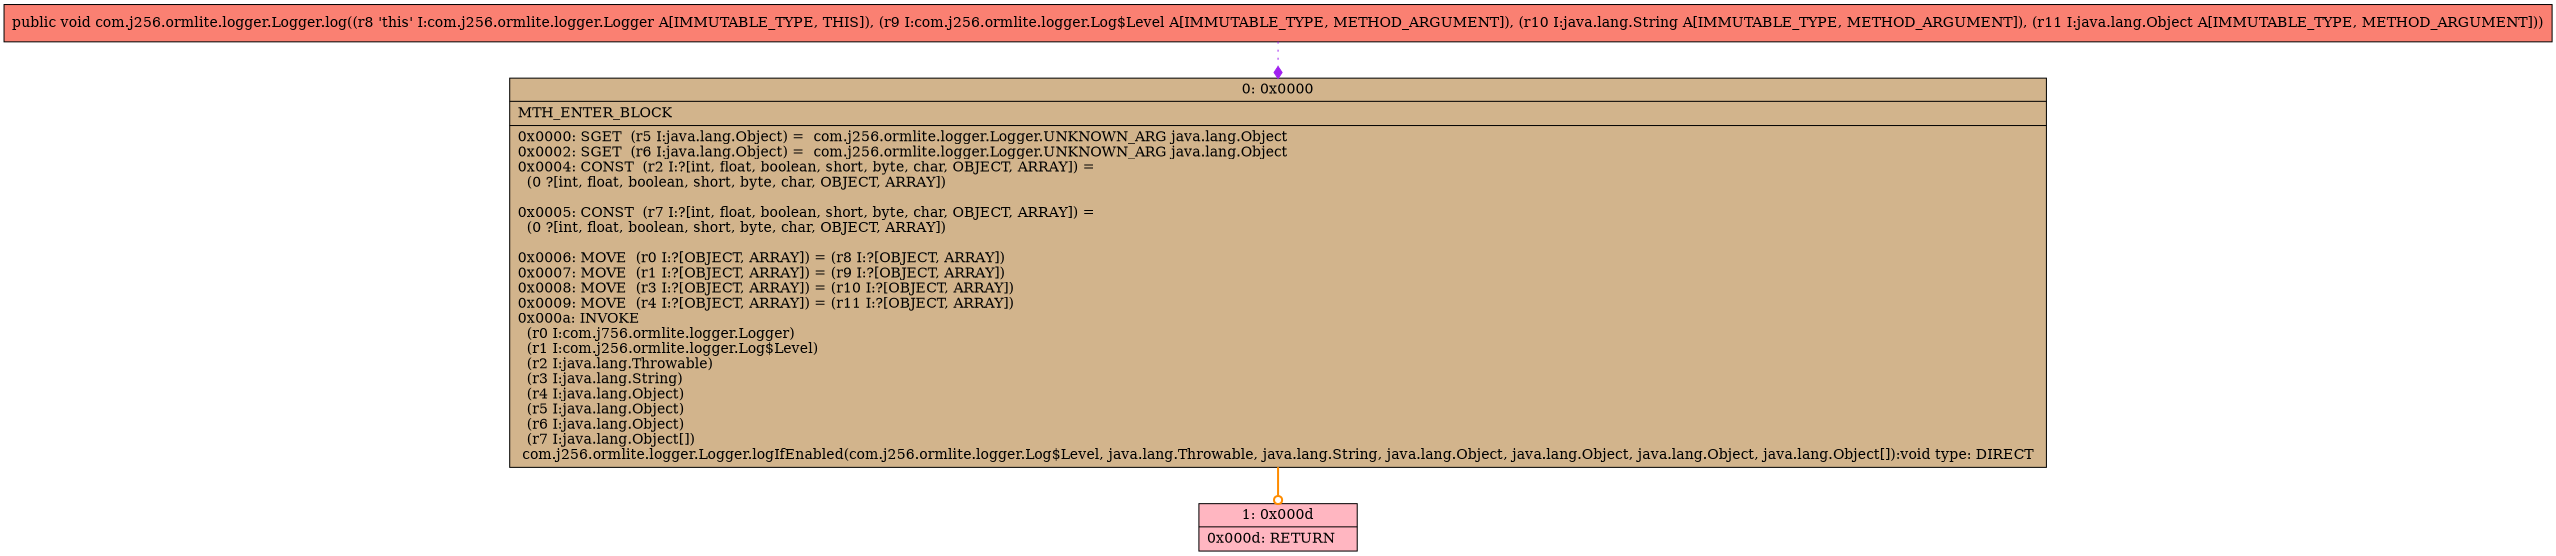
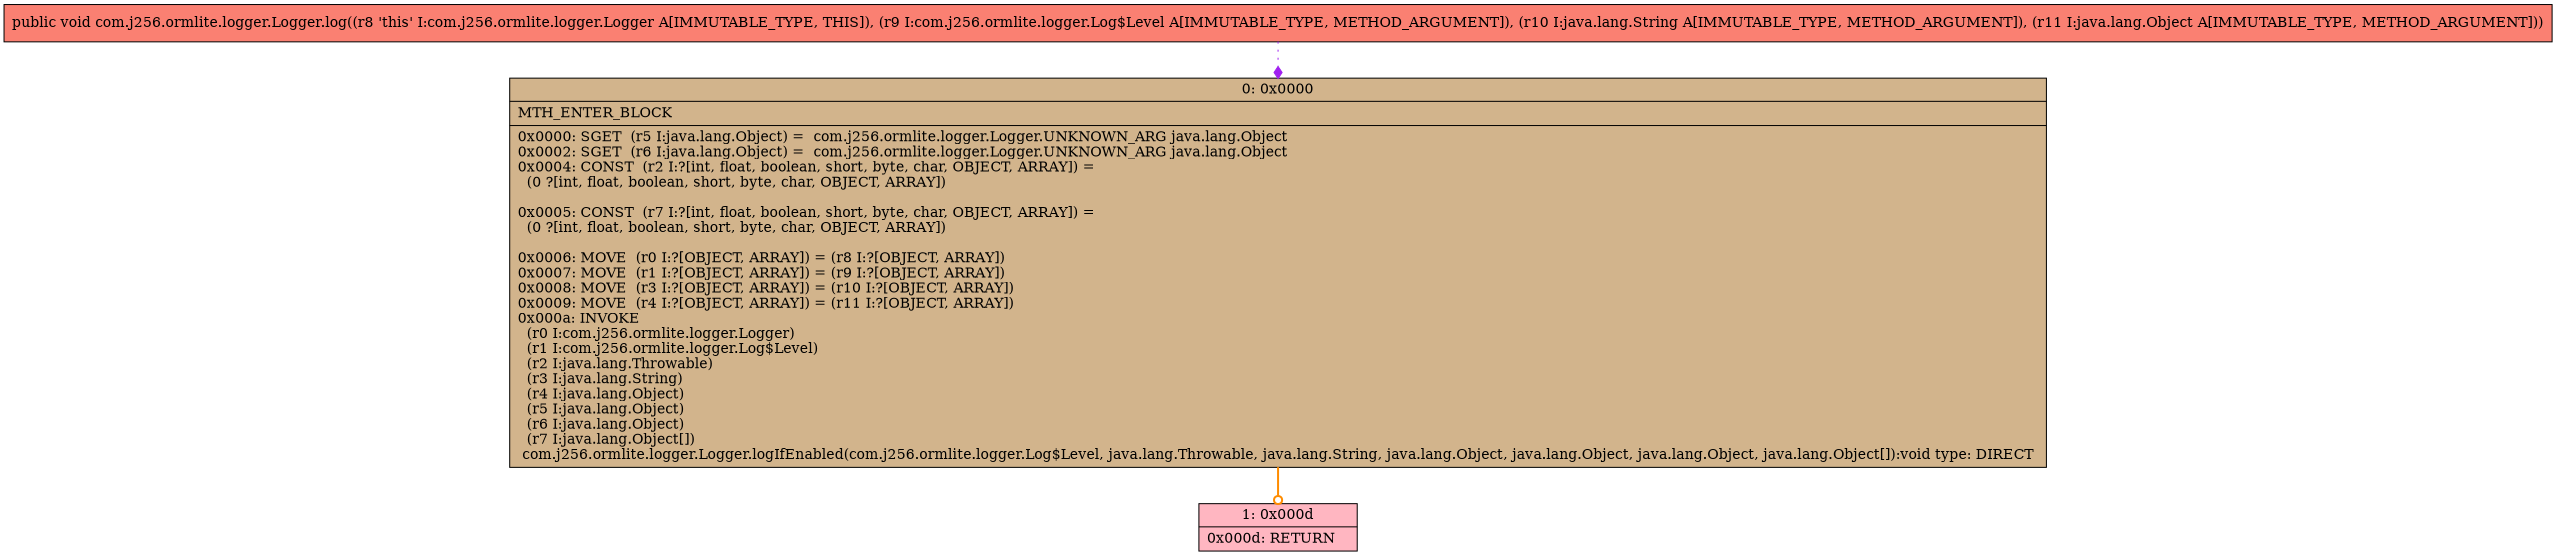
node "0: 0x0000": text "(r0 I:com.j756.ormlite.logger.Logger)" -> "(r0 I:com.j256.ormlite.logger.Logger)"
